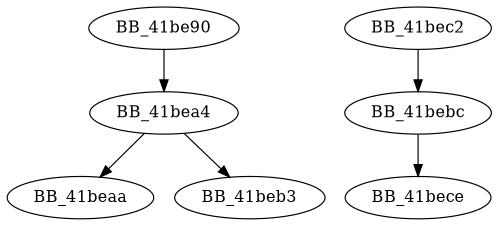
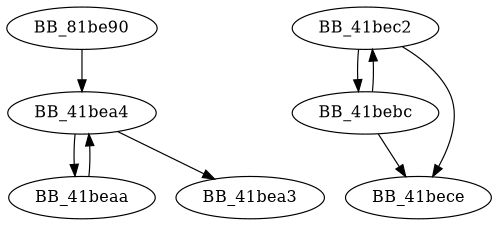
node "BB_41be90": label "BB_41be90" -> "BB_81be90"
edge "BB_41bebc" -> "BB_41bec2": added
edge "BB_41bec2" -> "BB_41bece": added
edge "BB_41beaa" -> "BB_41bea4": added
node "BB_41beb3": label "BB_41beb3" -> "BB_41bea3"
